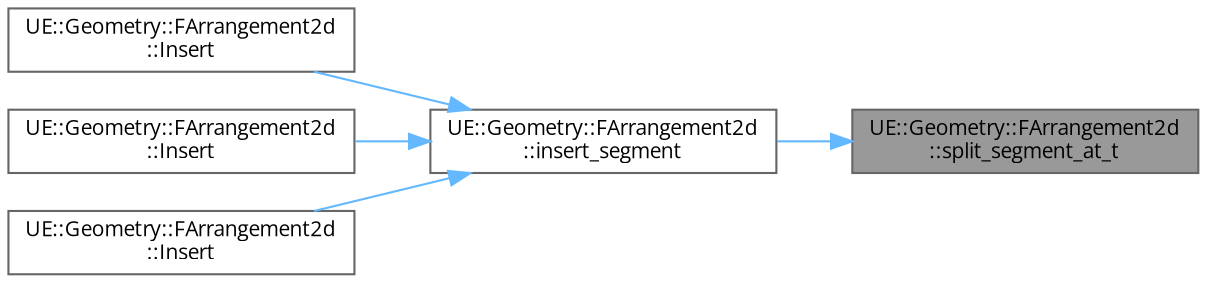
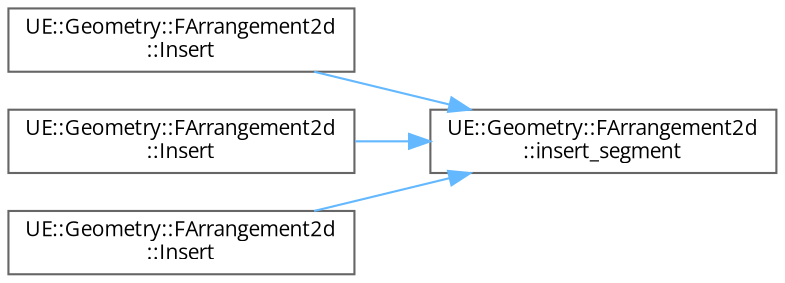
node "UE::Geometry::FArrangement2d ::split_segment_at_t": removed
